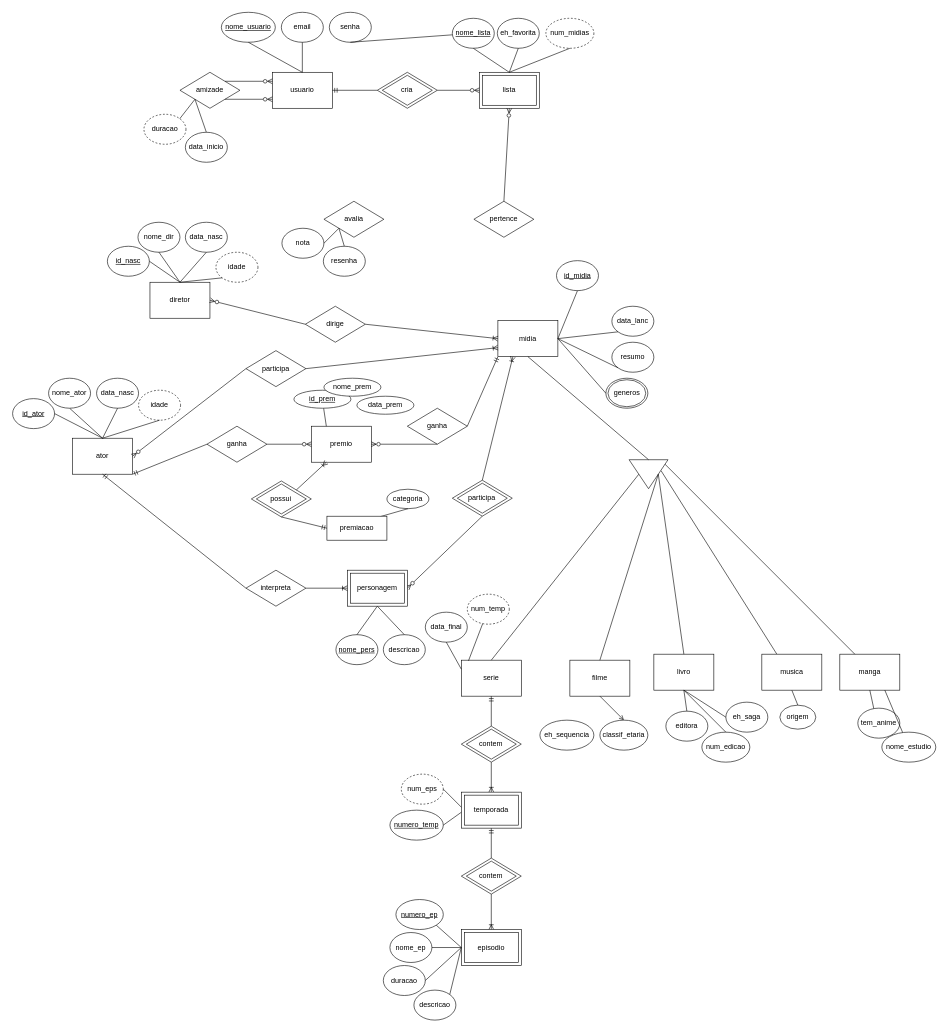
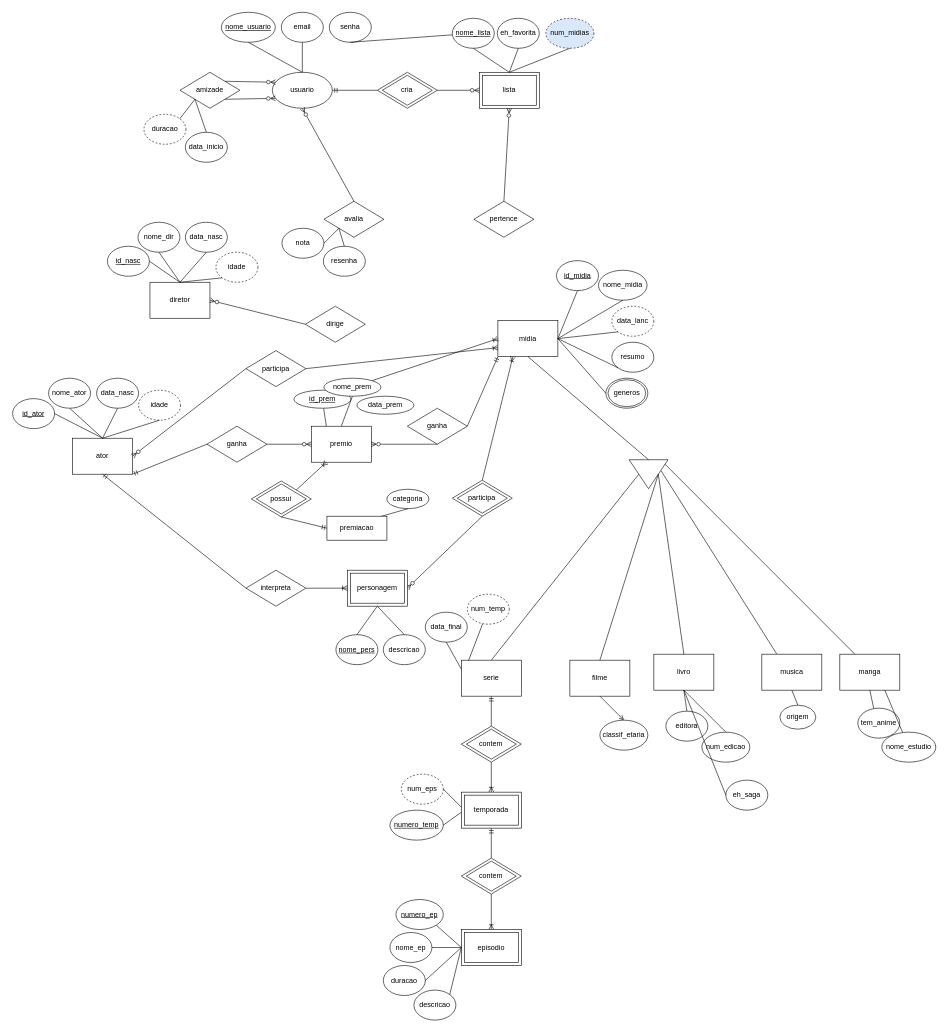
node "num_midias": fillcolor #ffffff -> #dae8fc
node "usuario": shape rectangle -> ellipse
edge "avalia" -> "usuario": added
node "nome_midia": added
edge "nome_midia" -- "midia": added
node "data_lanc": style solid -> dashed
edge "dirige" -> "midia": now "nome_prem" -> "midia"
edge "nome_prem" -- "premio": added
node "eh_saga": moved (747, 717) -> (747, 795)
node "eh_sequencia": removed
